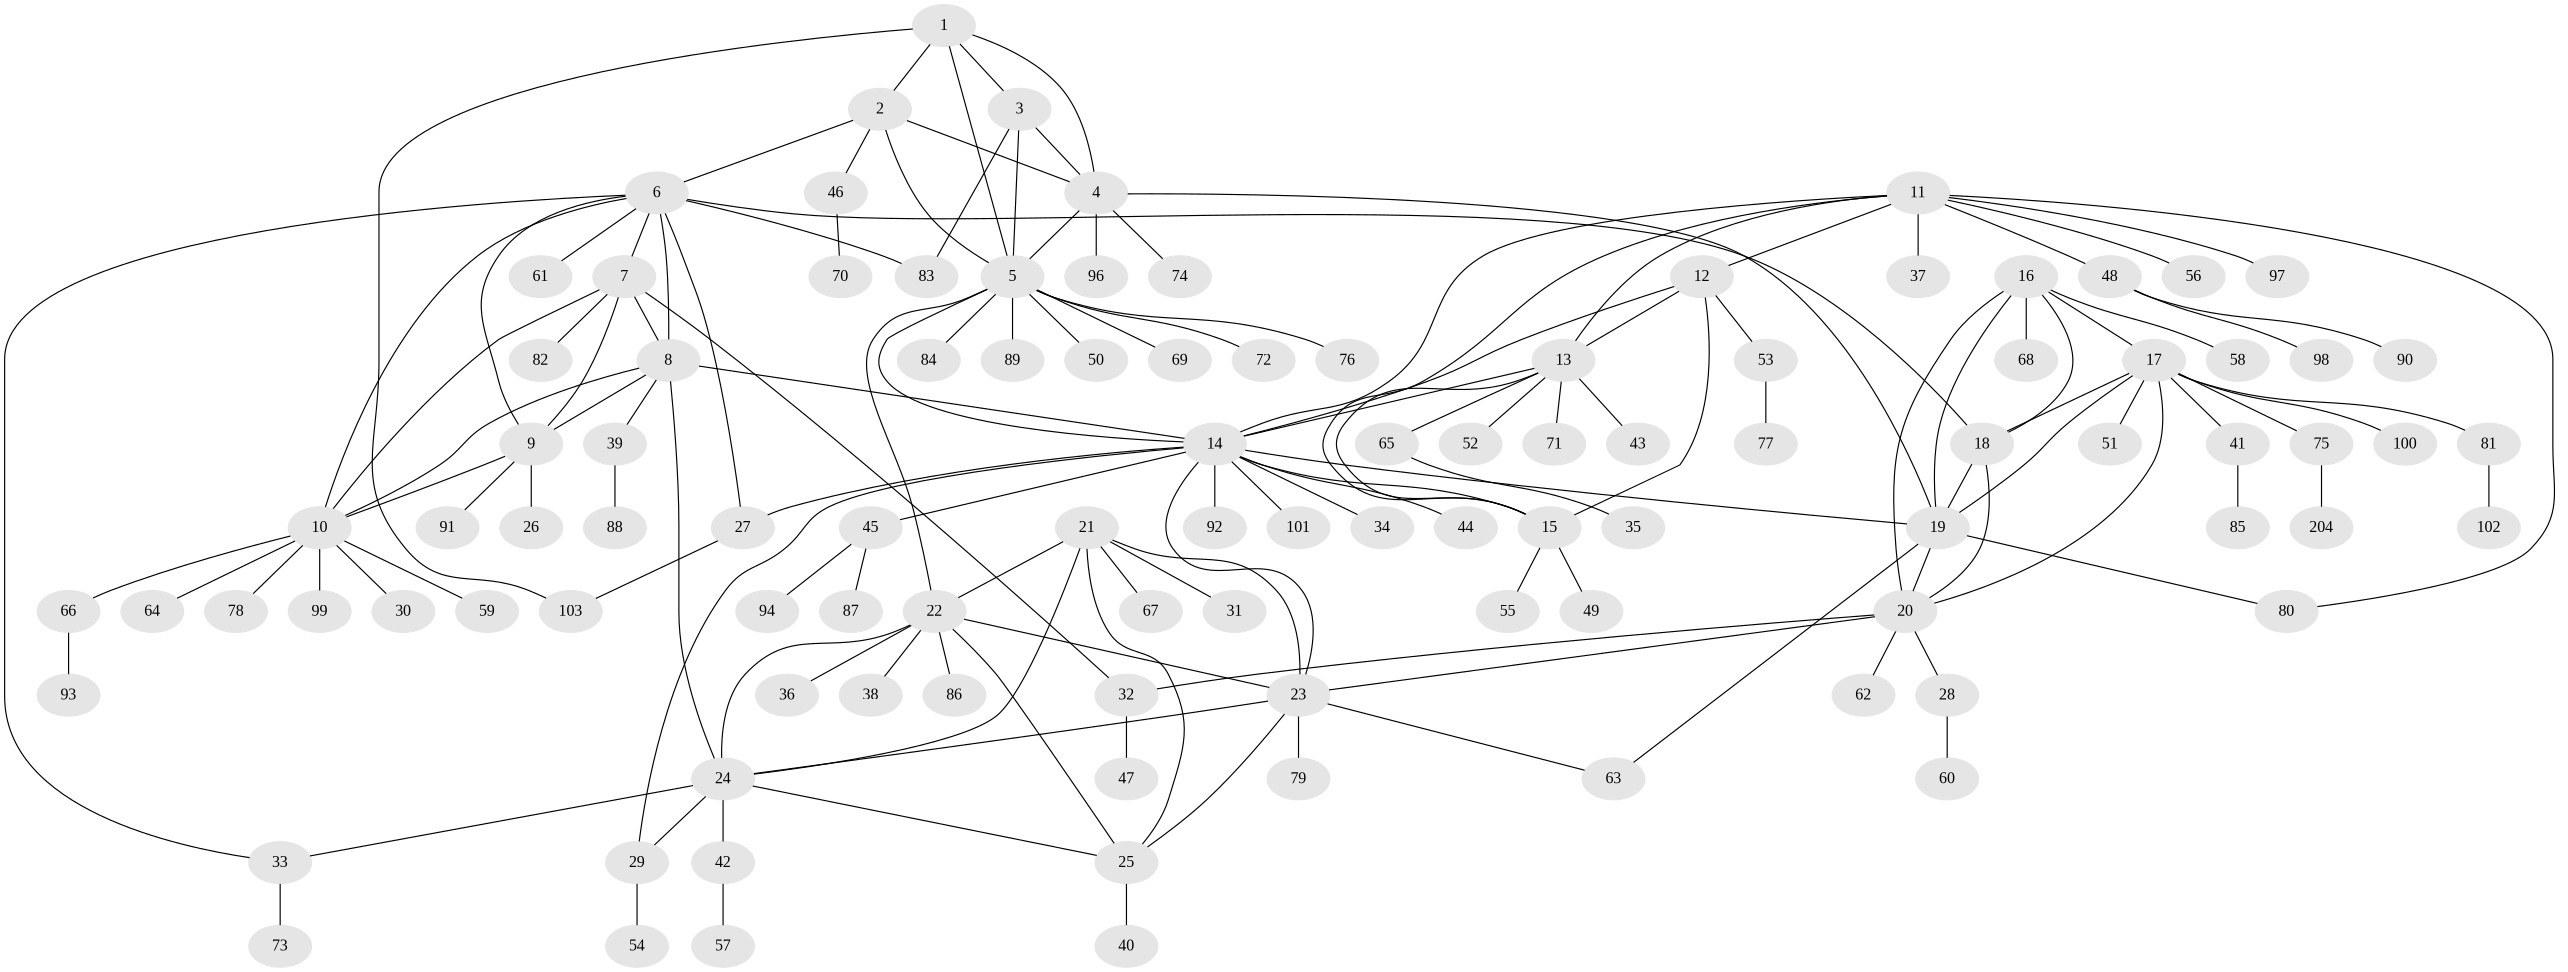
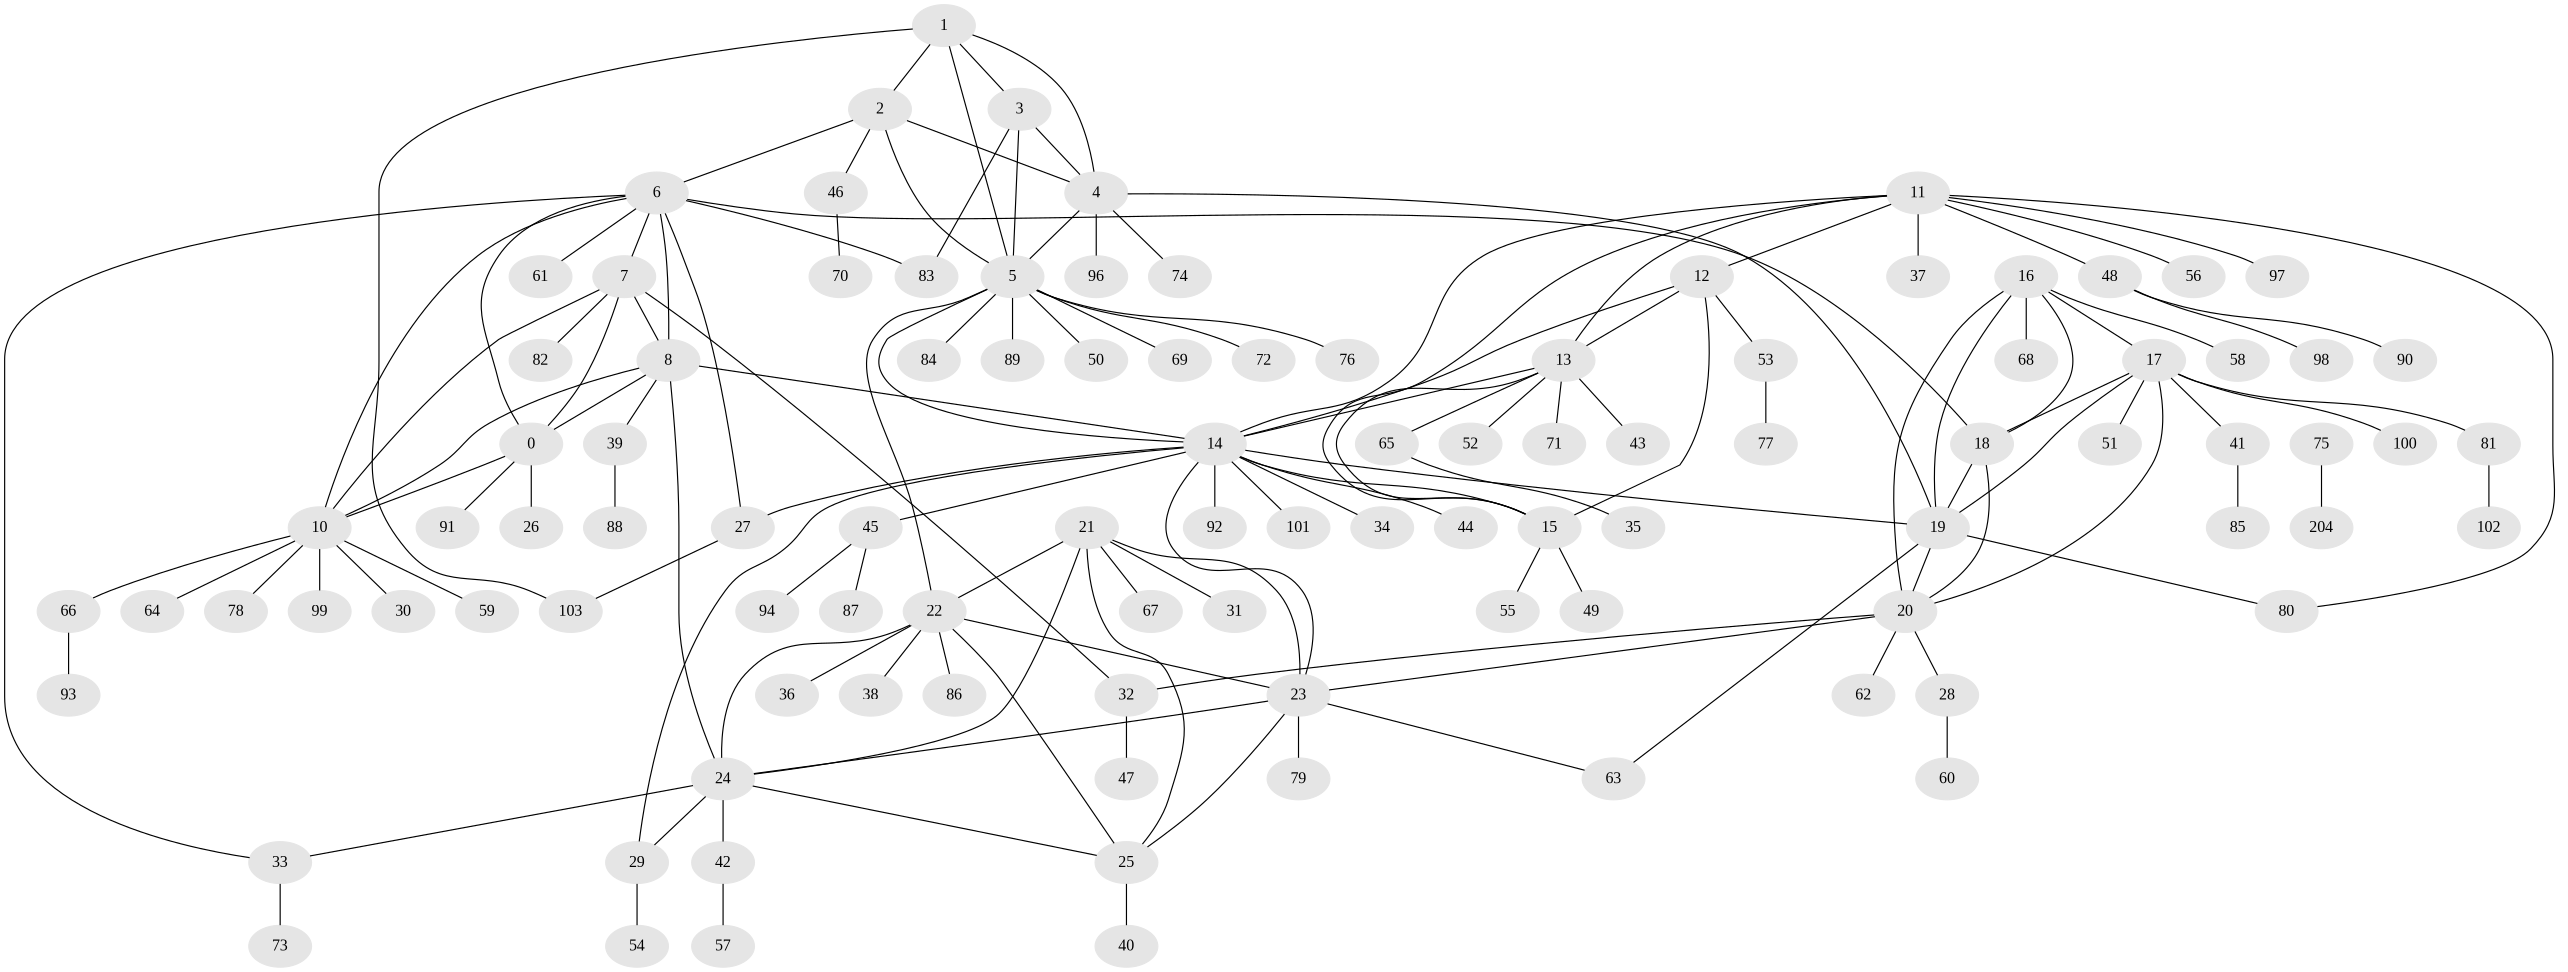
edge "17" -- "75": removed
node "9": label "9" -> "0"
